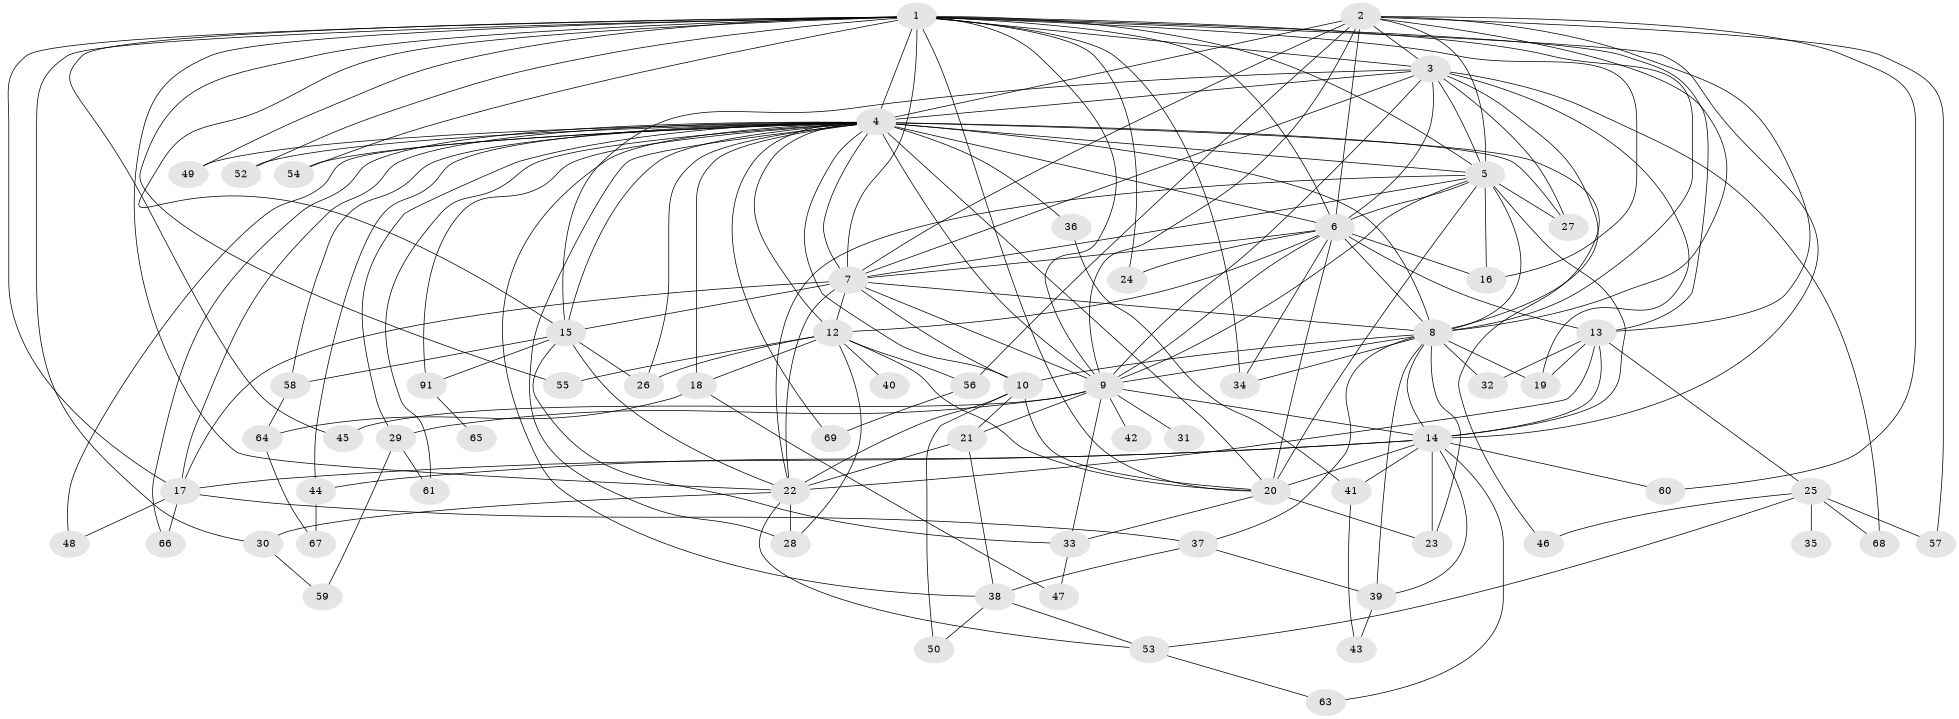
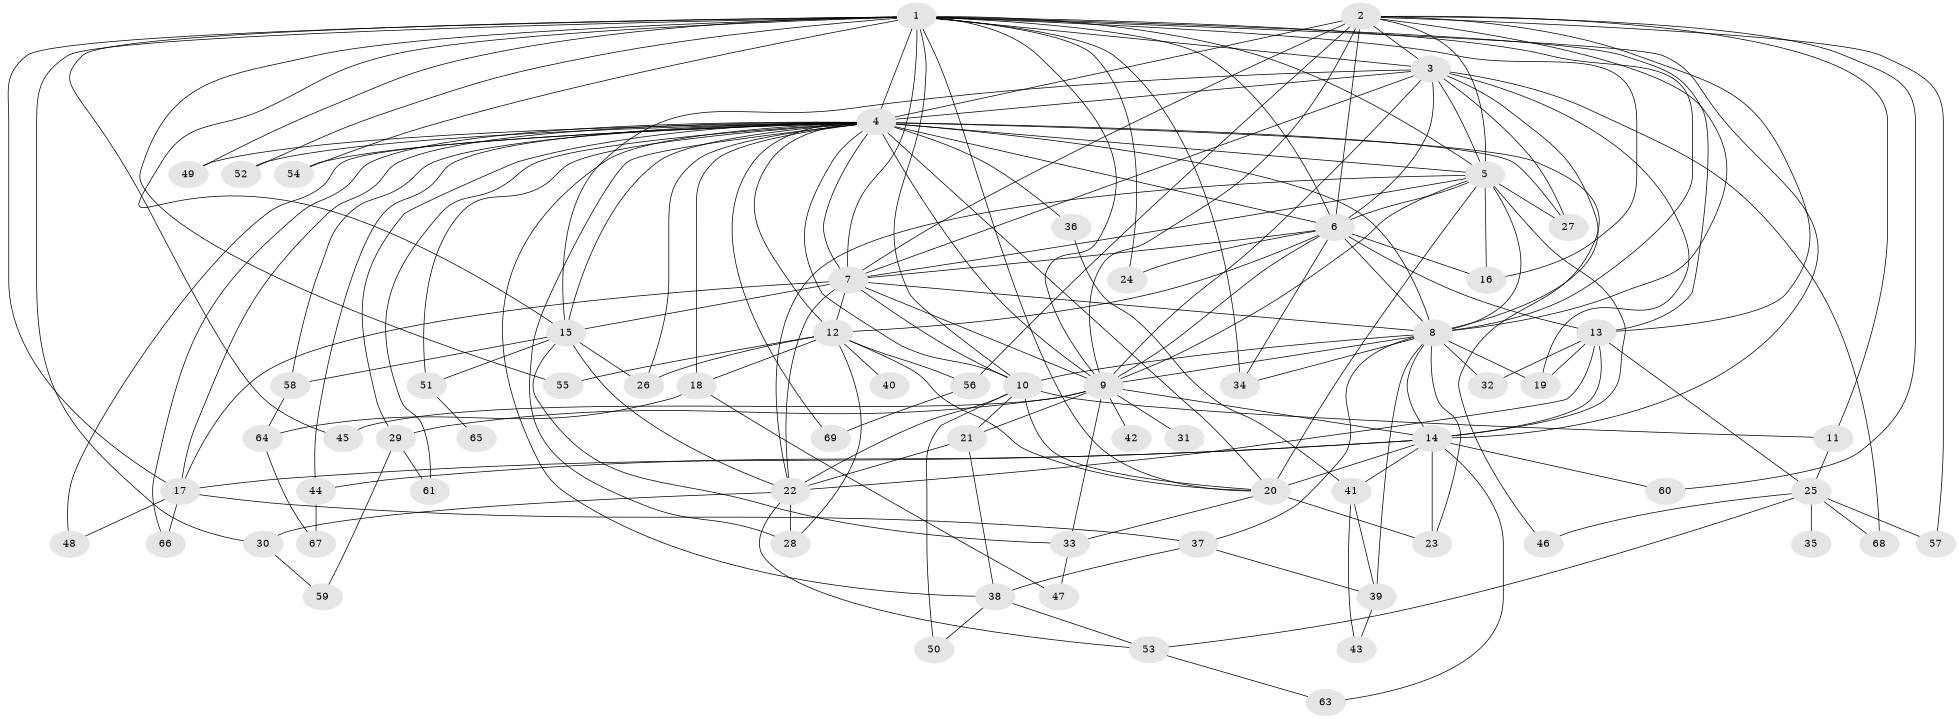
edge "1" -- "22": now "1" -- "10"
edge "6" -- "20": removed
node "91": label "91" -> "51"
node "11": added
edge "14" -- "39": now "41" -- "39"
